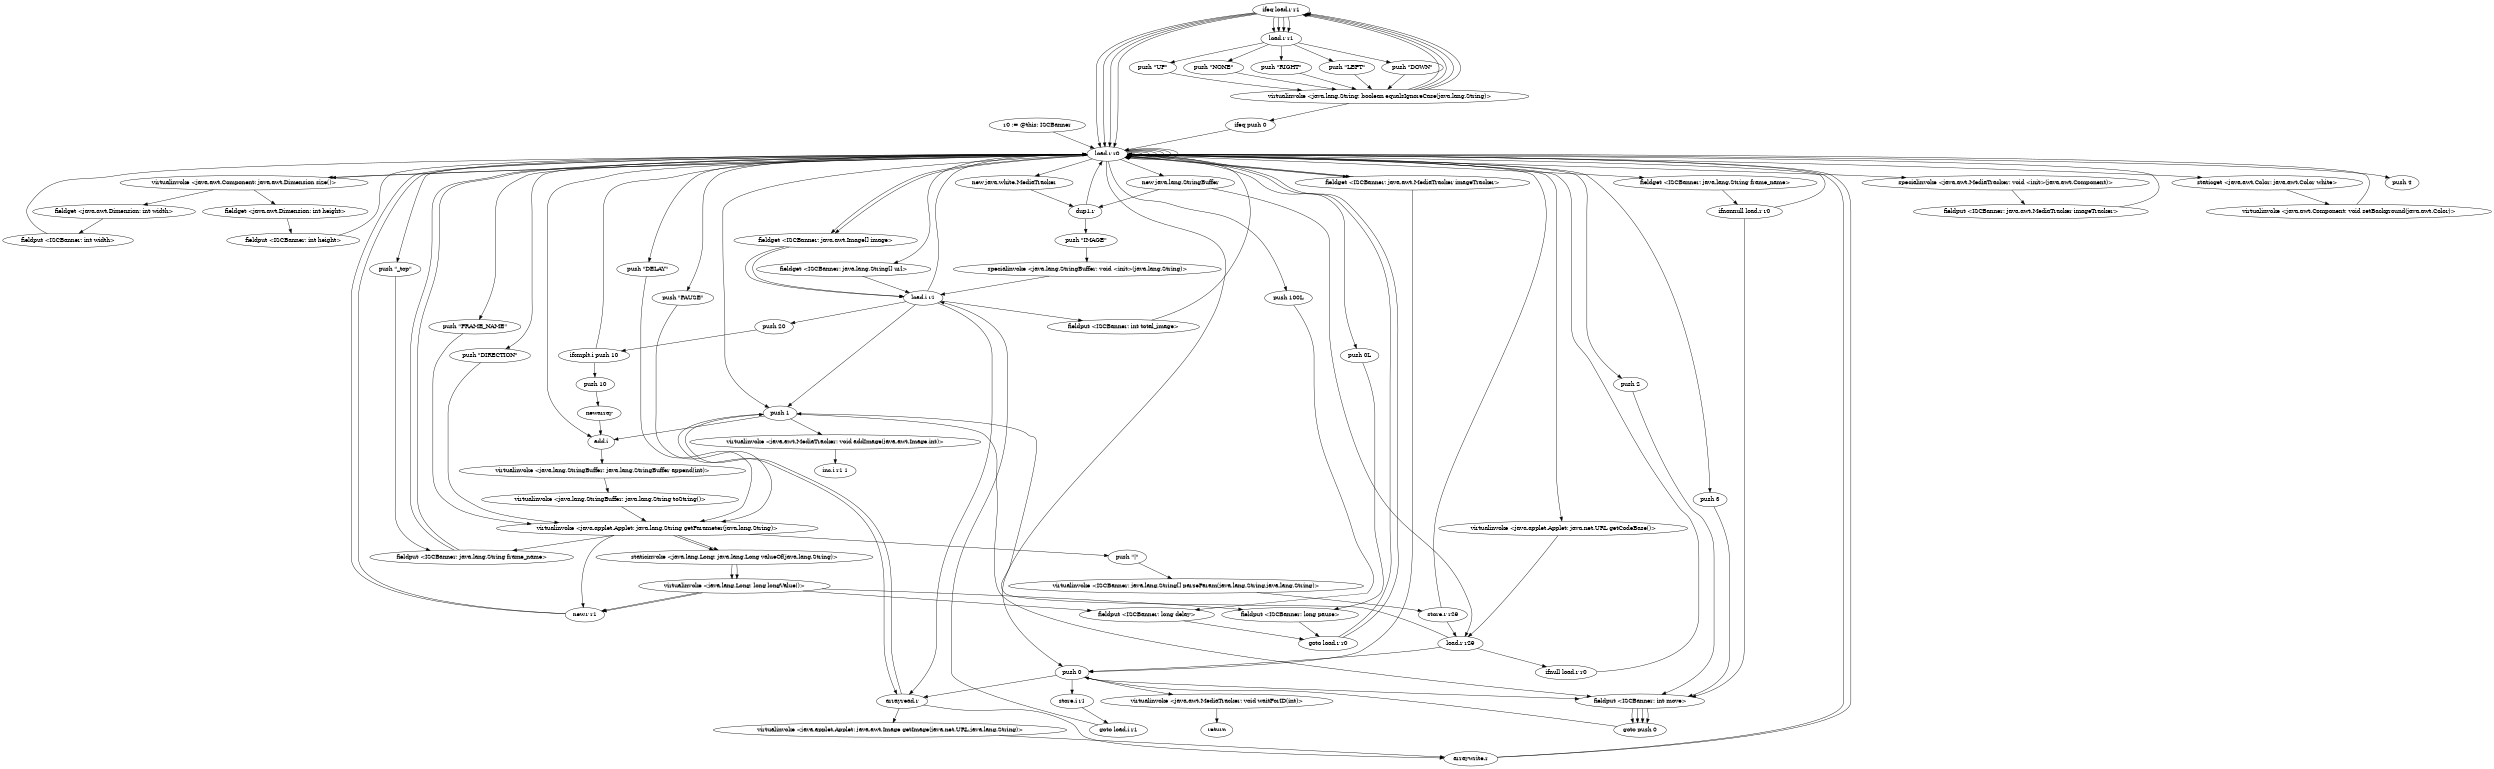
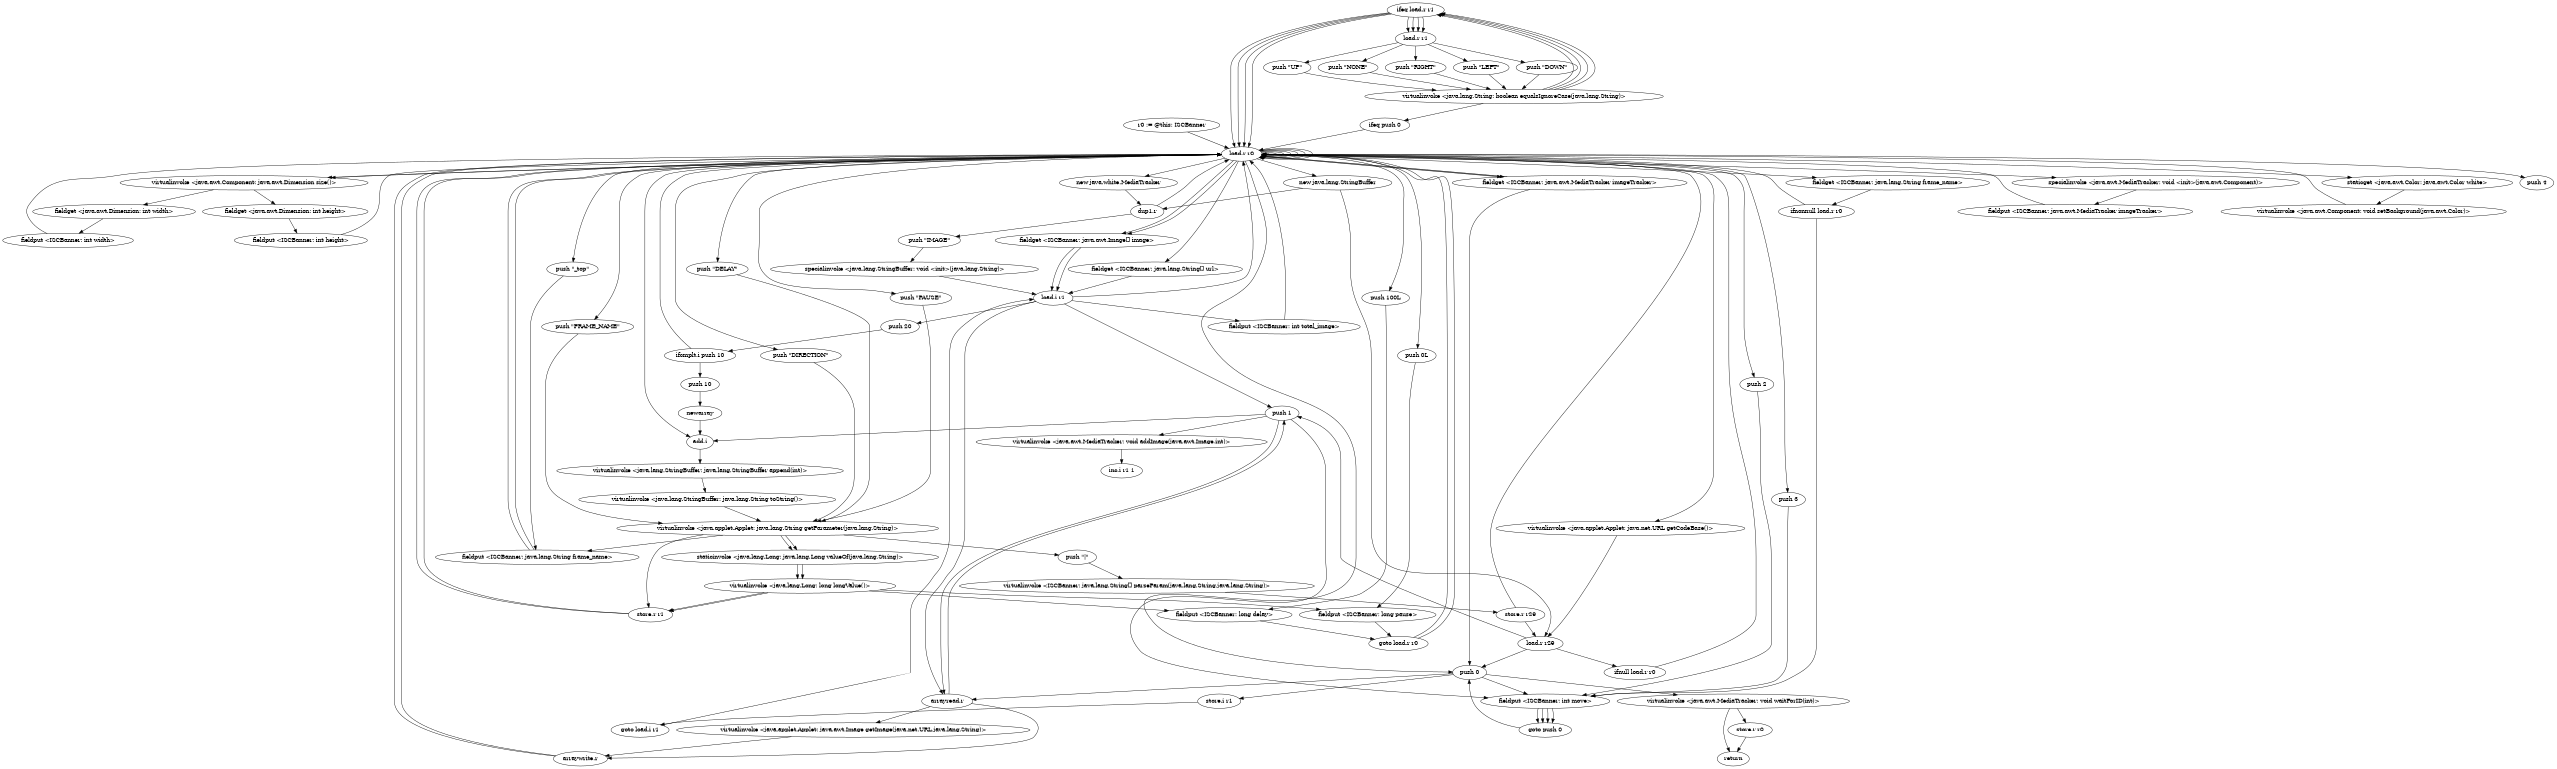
edge "load.r r0" -> "push 1": removed
node "new.r r1": label "new.r r1" -> "store.r r1"
node "store.r r0": added
